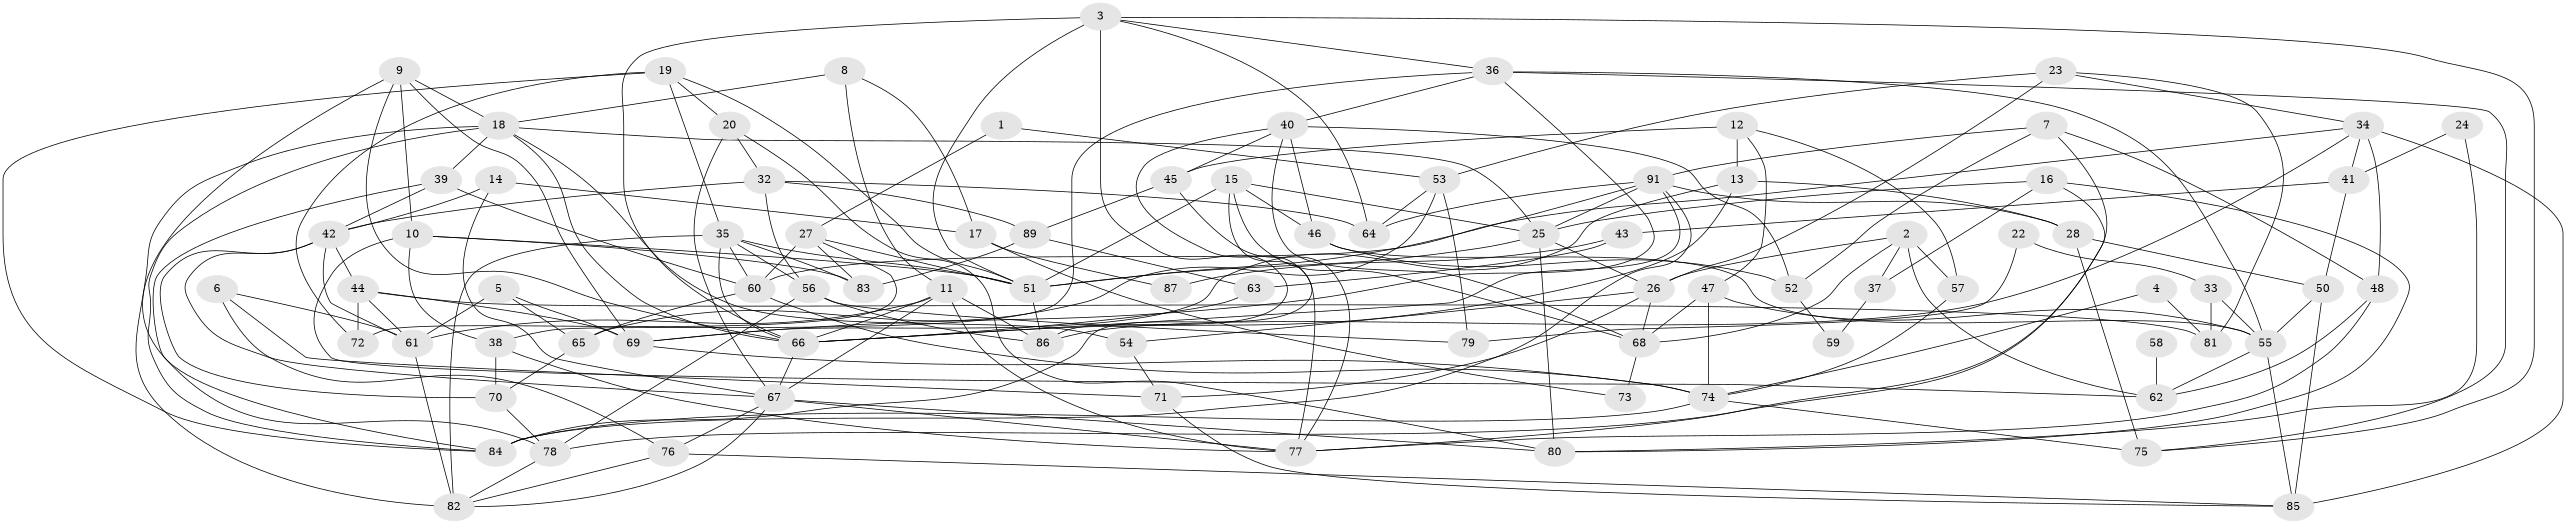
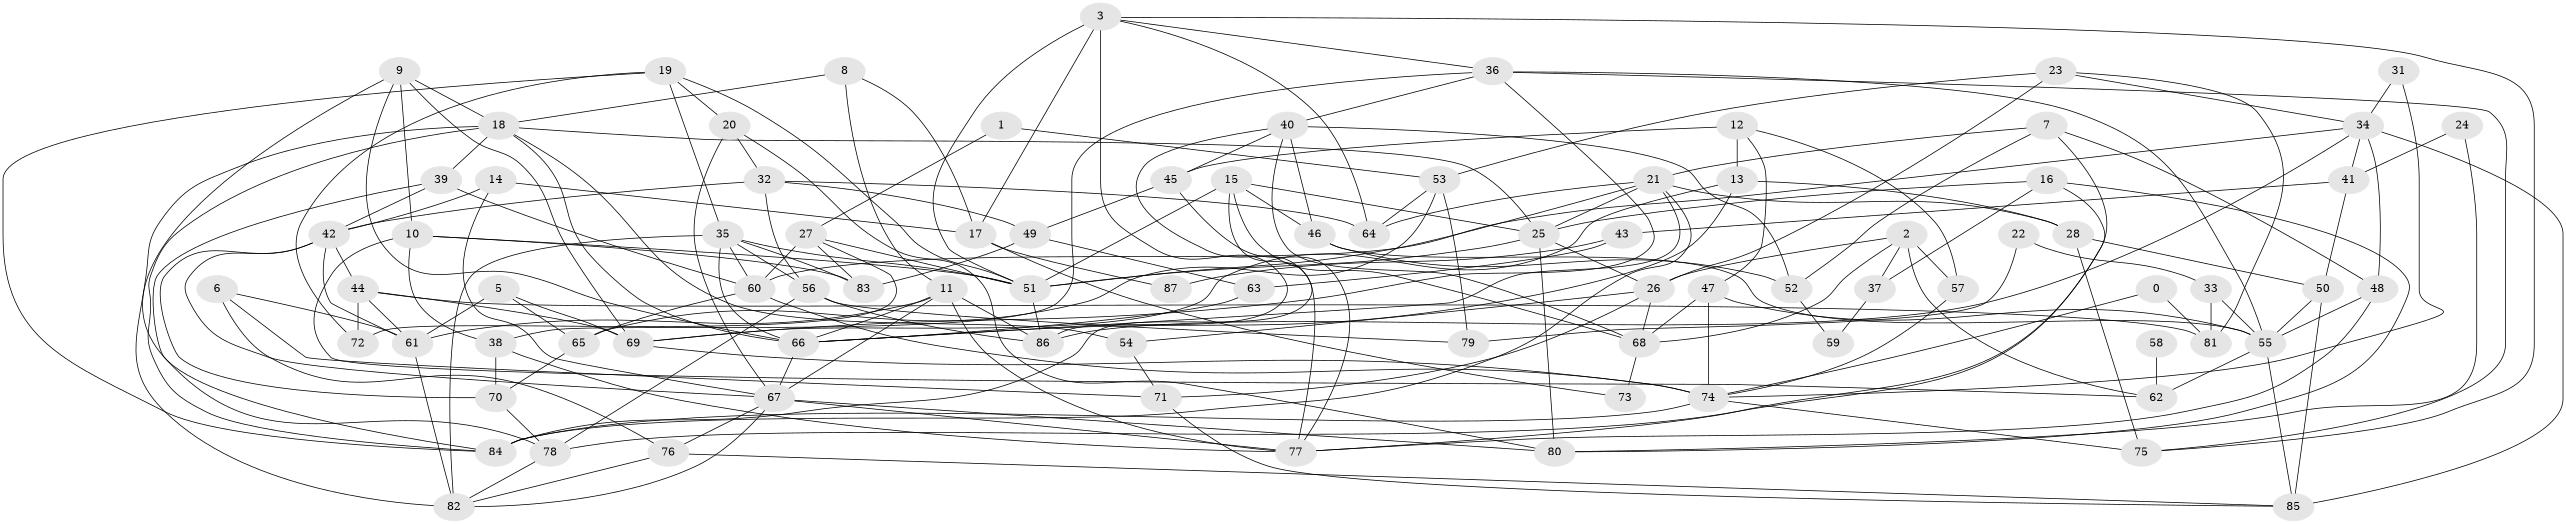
edge "3" -- "66": now "3" -- "17"
node "31": added
node "91": label "91" -> "21"
node "89": label "89" -> "49"
node "4": label "4" -> "0"
edge "48" -- "62": now "48" -- "55"
